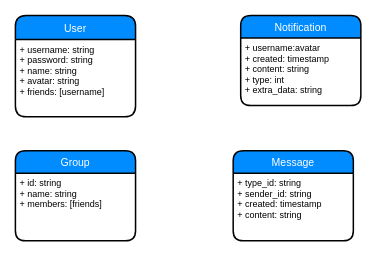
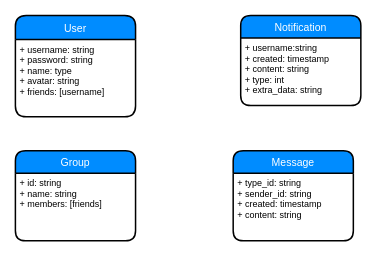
node "+ username:avatar + created: timestamp + content: string + type: int + extra_data: string": label "+ username:avatar + created: timestamp + content: string + type: int + extra_data: string" -> "+ username:string + created: timestamp + content: string + type: int + extra_data: string"
node "+ username: string + password: string + name: string + avatar: string + friends: [username]": label "+ username: string + password: string + name: string + avatar: string + friends: [username]" -> "+ username: string + password: string + name: type + avatar: string + friends: [username]"
